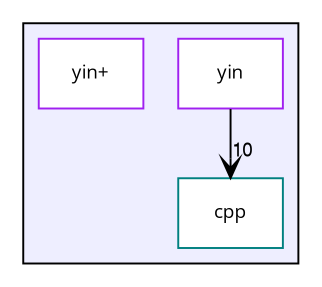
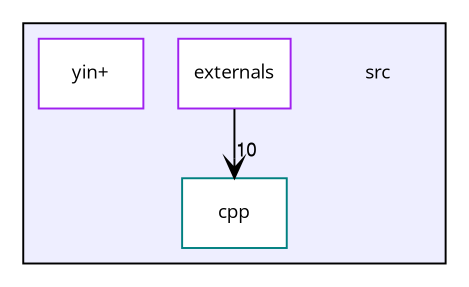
node "yin": label "yin" -> "externals"
node "src": added
